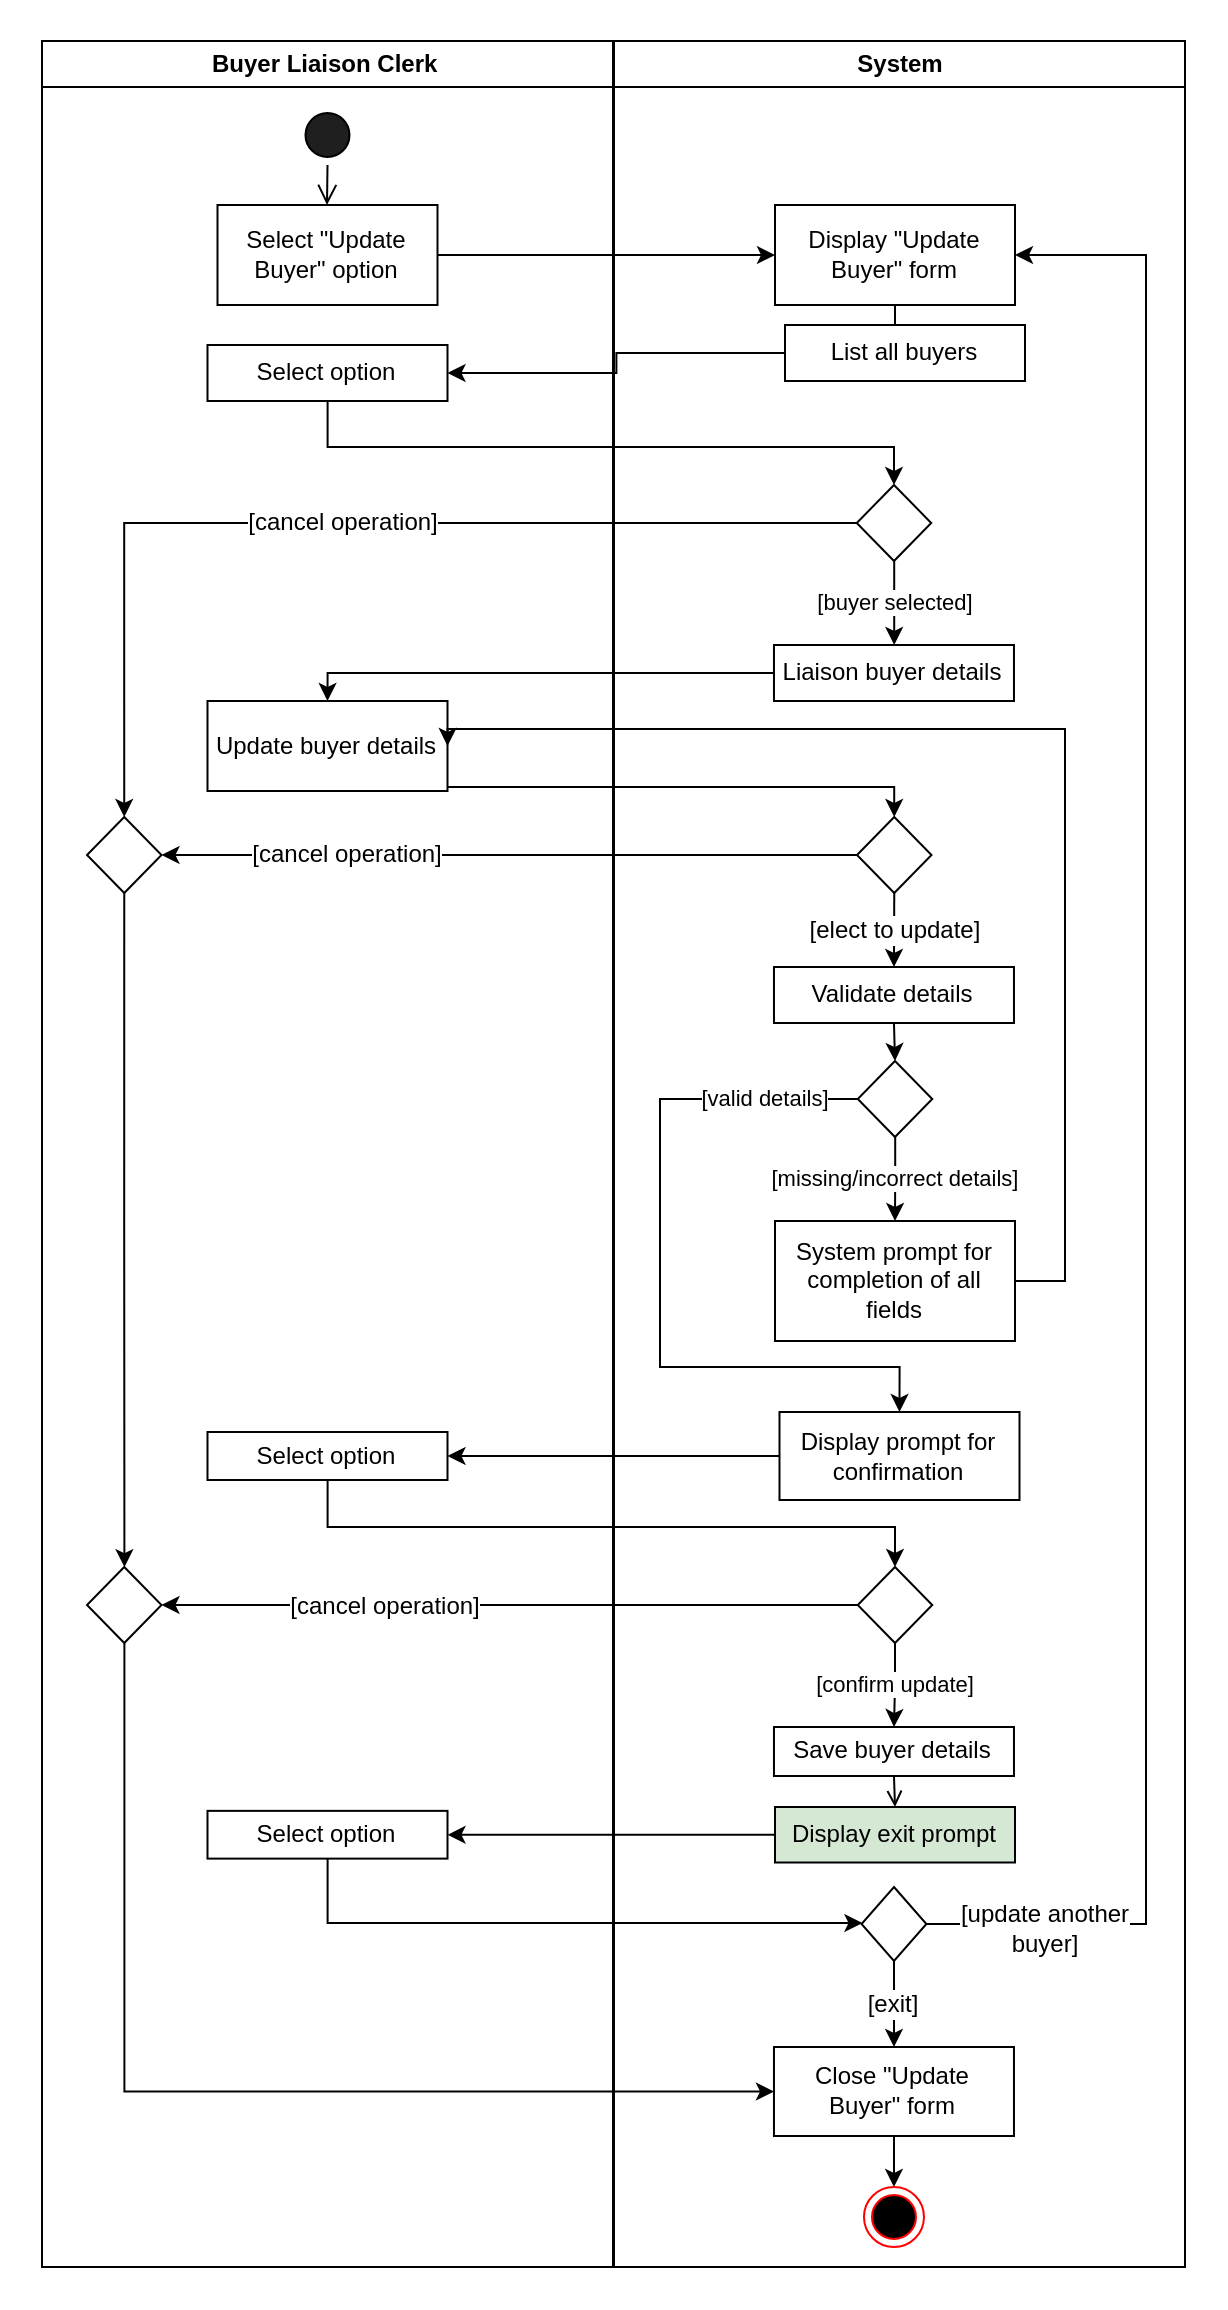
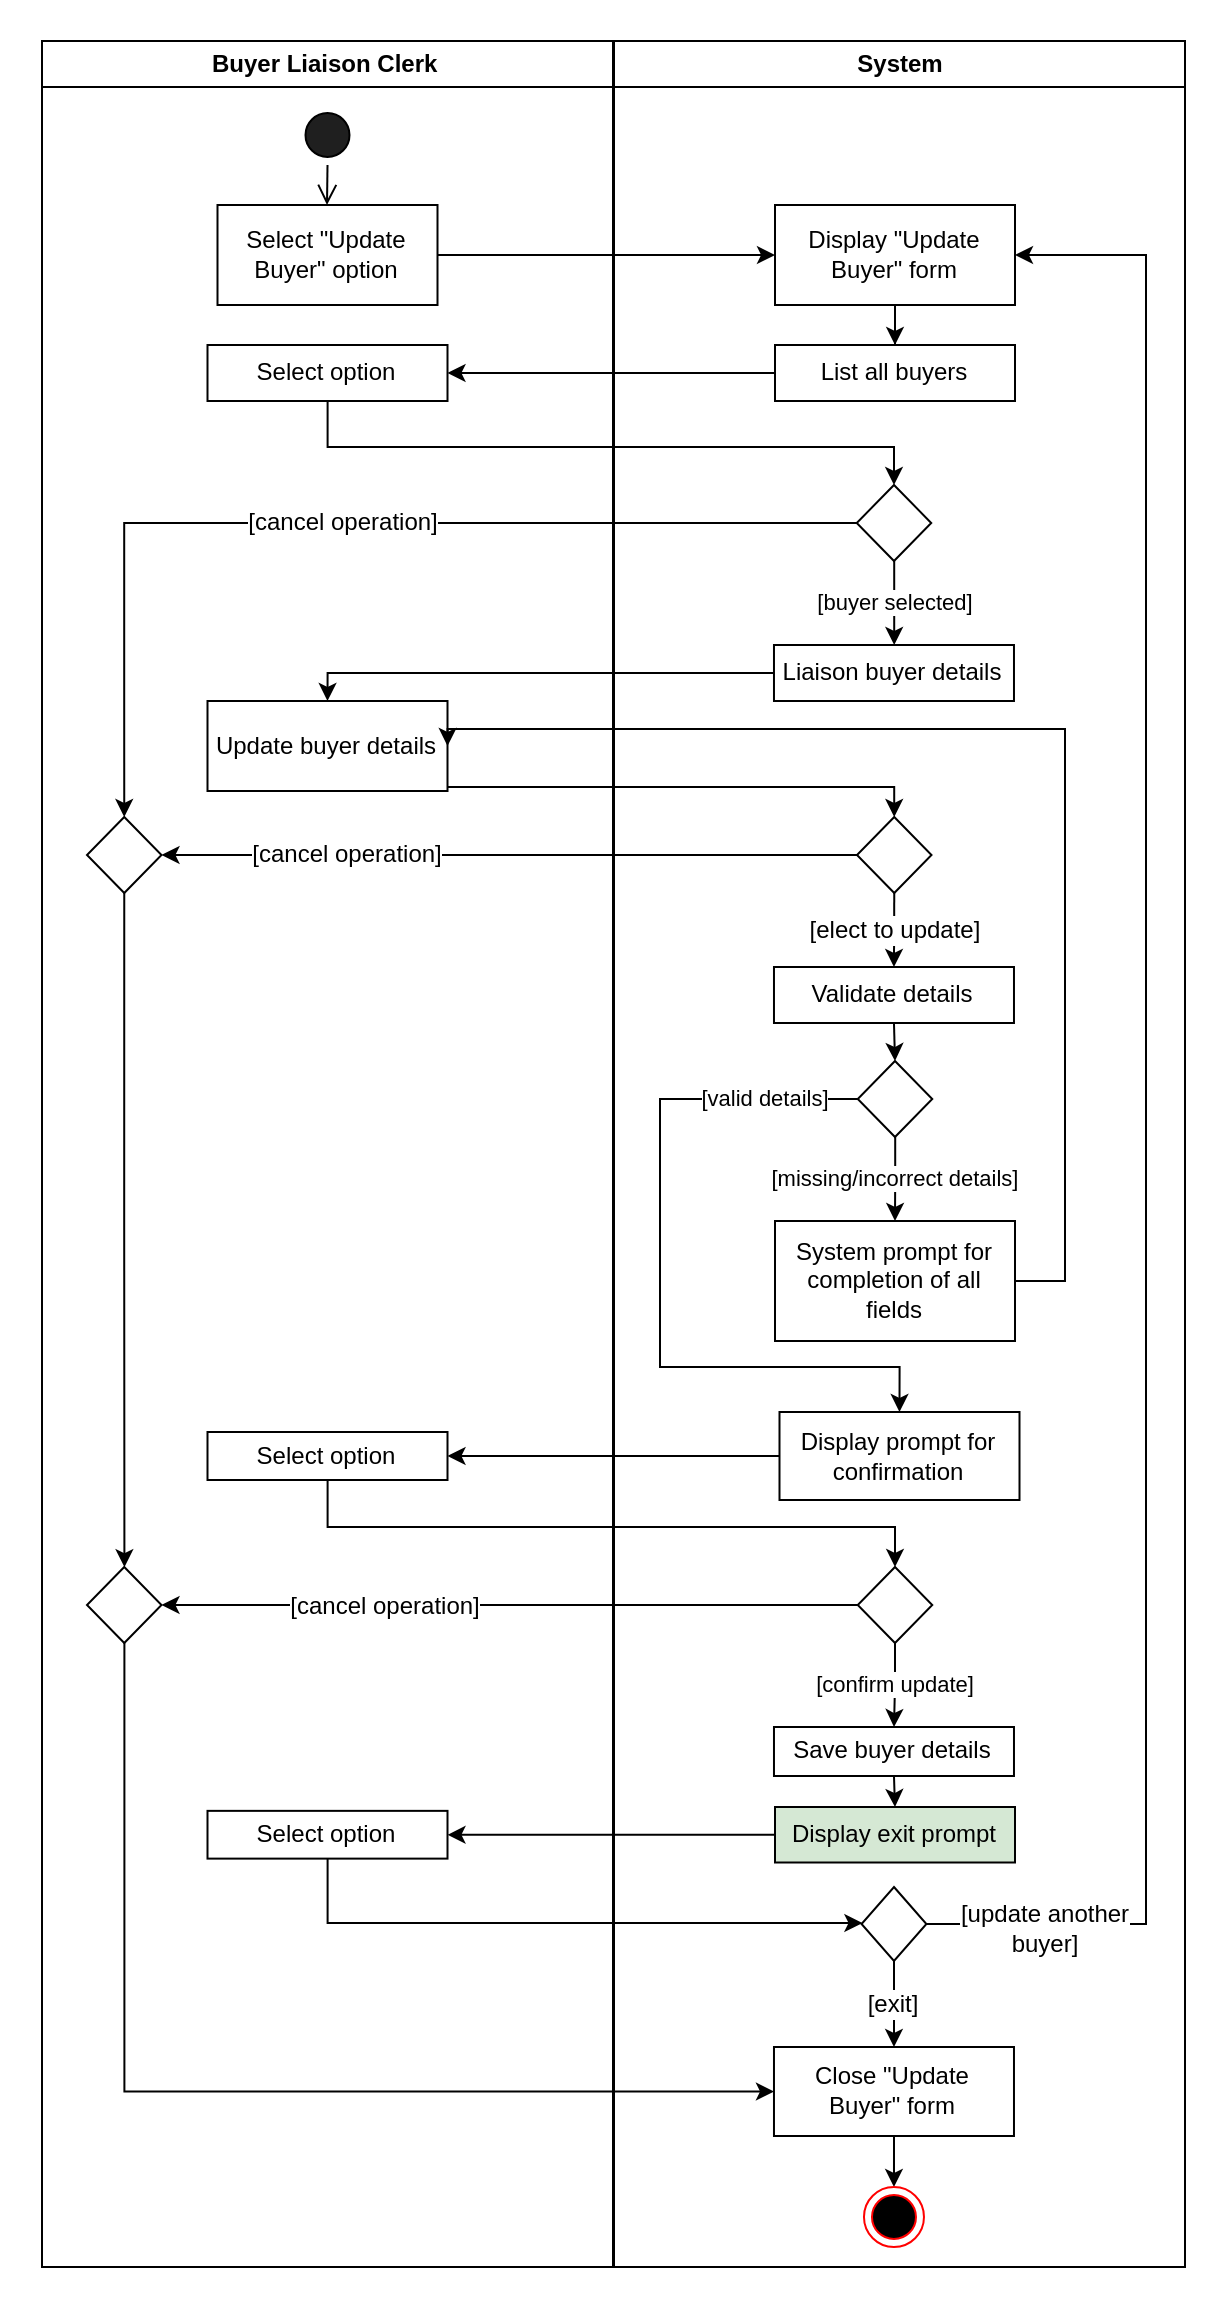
node "List all buyers": moved (905, 353) -> (895, 373)
edge "Save buyer details" -> "Display exit prompt": arrowhead open -> classic
